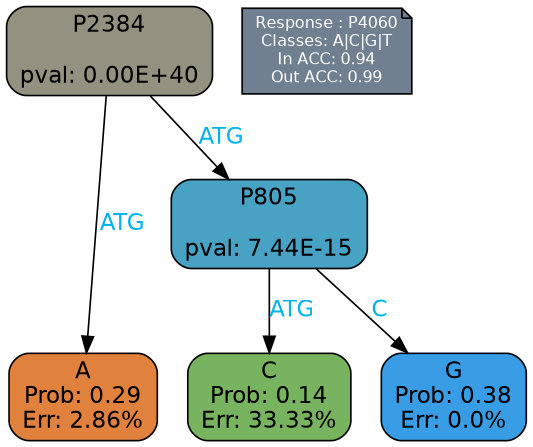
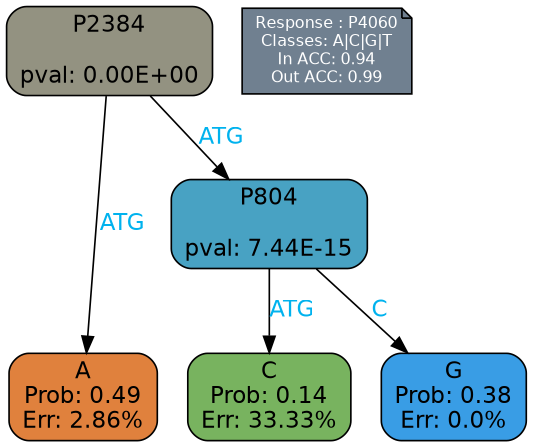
node "P2384 pval: 0.00E+40": label "P2384 pval: 0.00E+40" -> "P2384 pval: 0.00E+00"
node "P805 pval: 7.44E-15": label "P805 pval: 7.44E-15" -> "P804 pval: 7.44E-15"
node "A Prob: 0.29 Err: 2.86%": label "A Prob: 0.29 Err: 2.86%" -> "A Prob: 0.49 Err: 2.86%"
